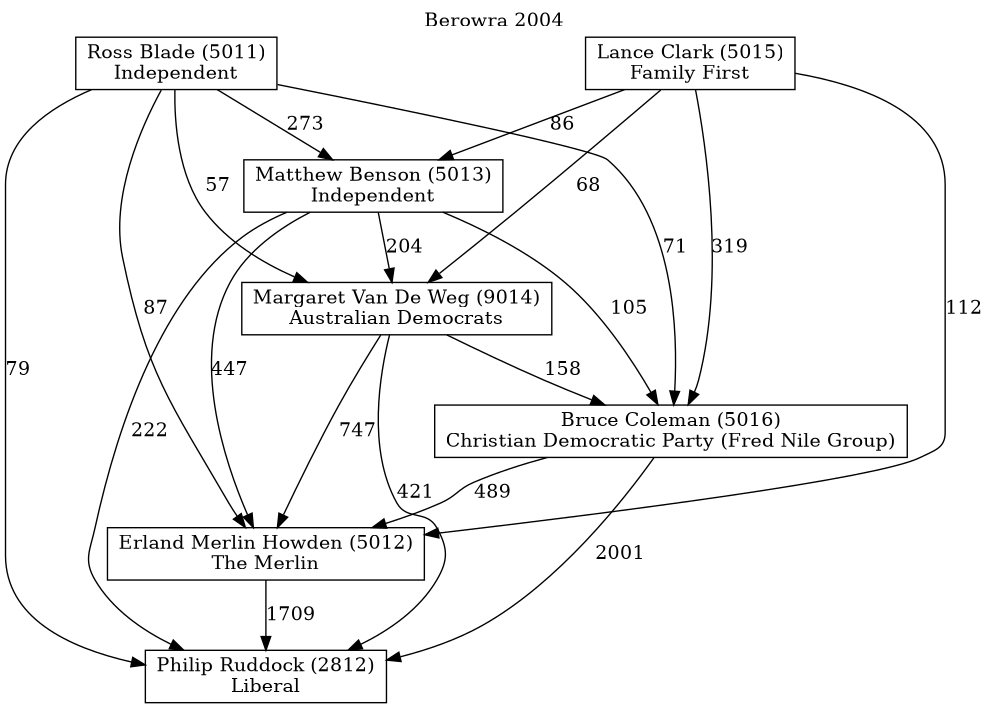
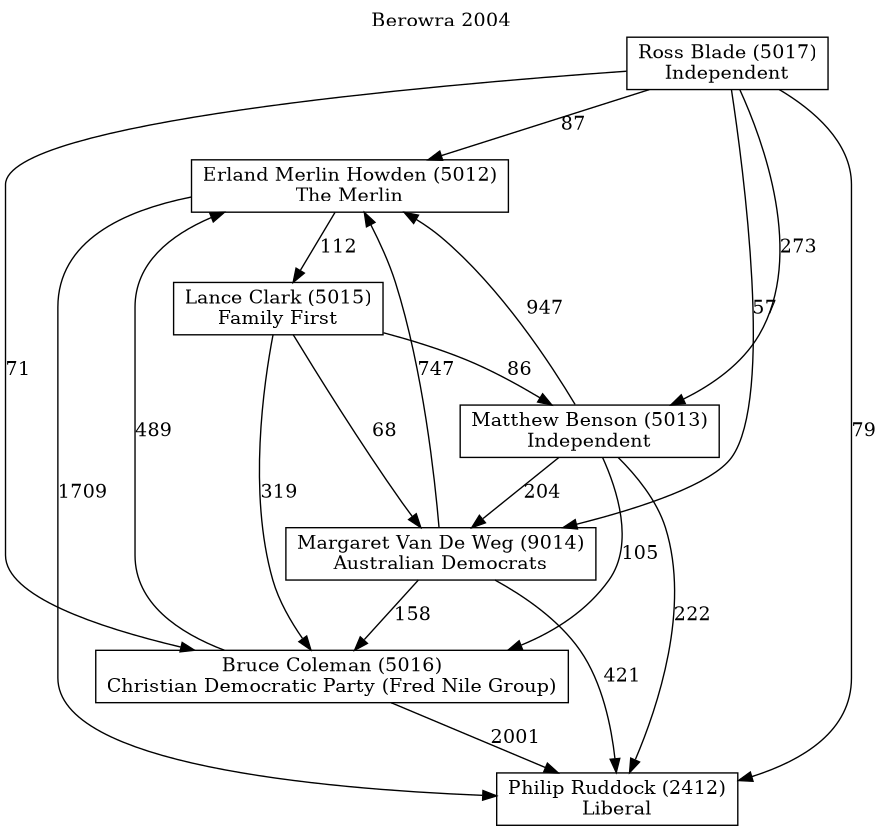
node "Ross Blade (5011) Independent": label "Ross Blade (5011) Independent" -> "Ross Blade (5017) Independent"
edge "Matthew Benson (5013) Independent" -> "Erland Merlin Howden (5012) The Merlin": label "447" -> "947"
edge "Lance Clark (5015) Family First" -> "Erland Merlin Howden (5012) The Merlin": reversed
node "Philip Ruddock (2812) Liberal": label "Philip Ruddock (2812) Liberal" -> "Philip Ruddock (2412) Liberal"
